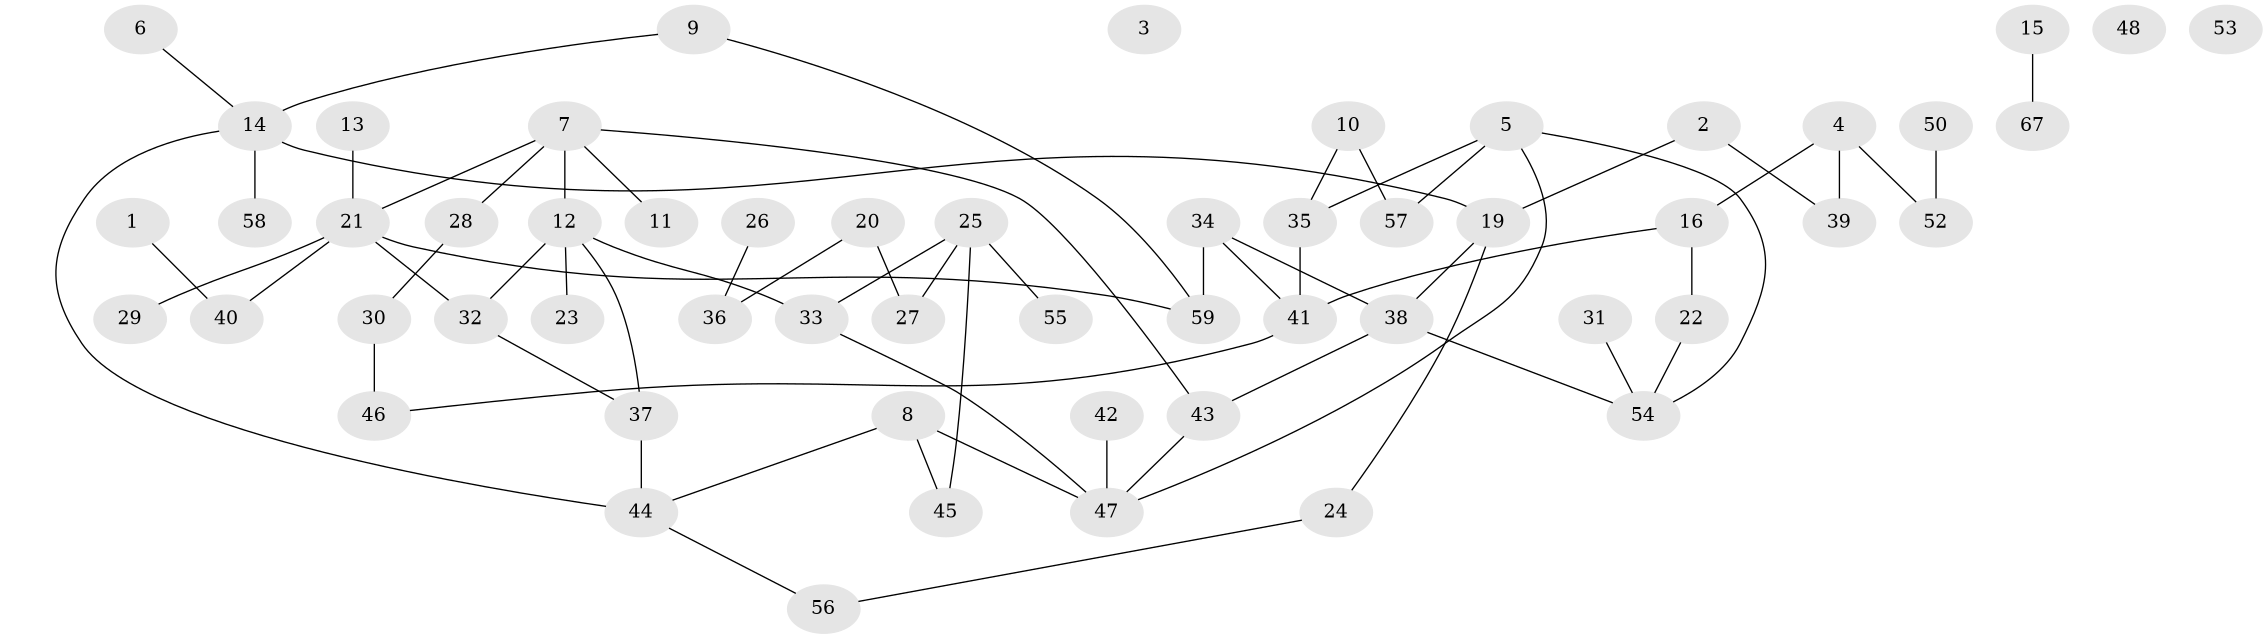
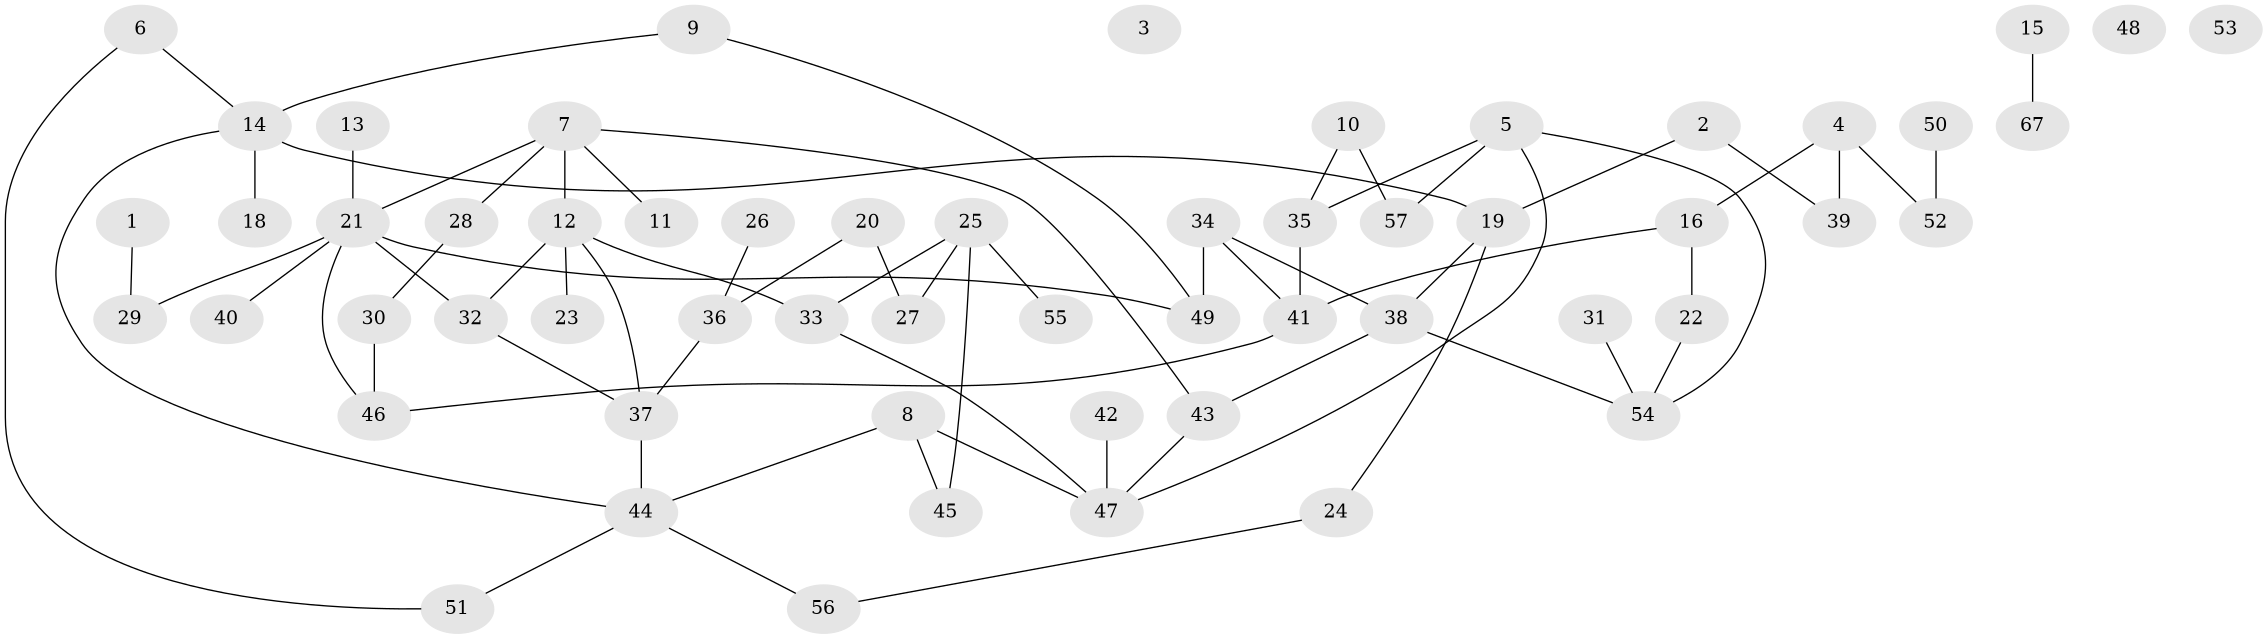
node "58": label "58" -> "18"
edge "1" -- "40": now "1" -- "29"
node "59": label "59" -> "49"
edge "21" -- "46": added
edge "36" -- "37": added
node "51": added
